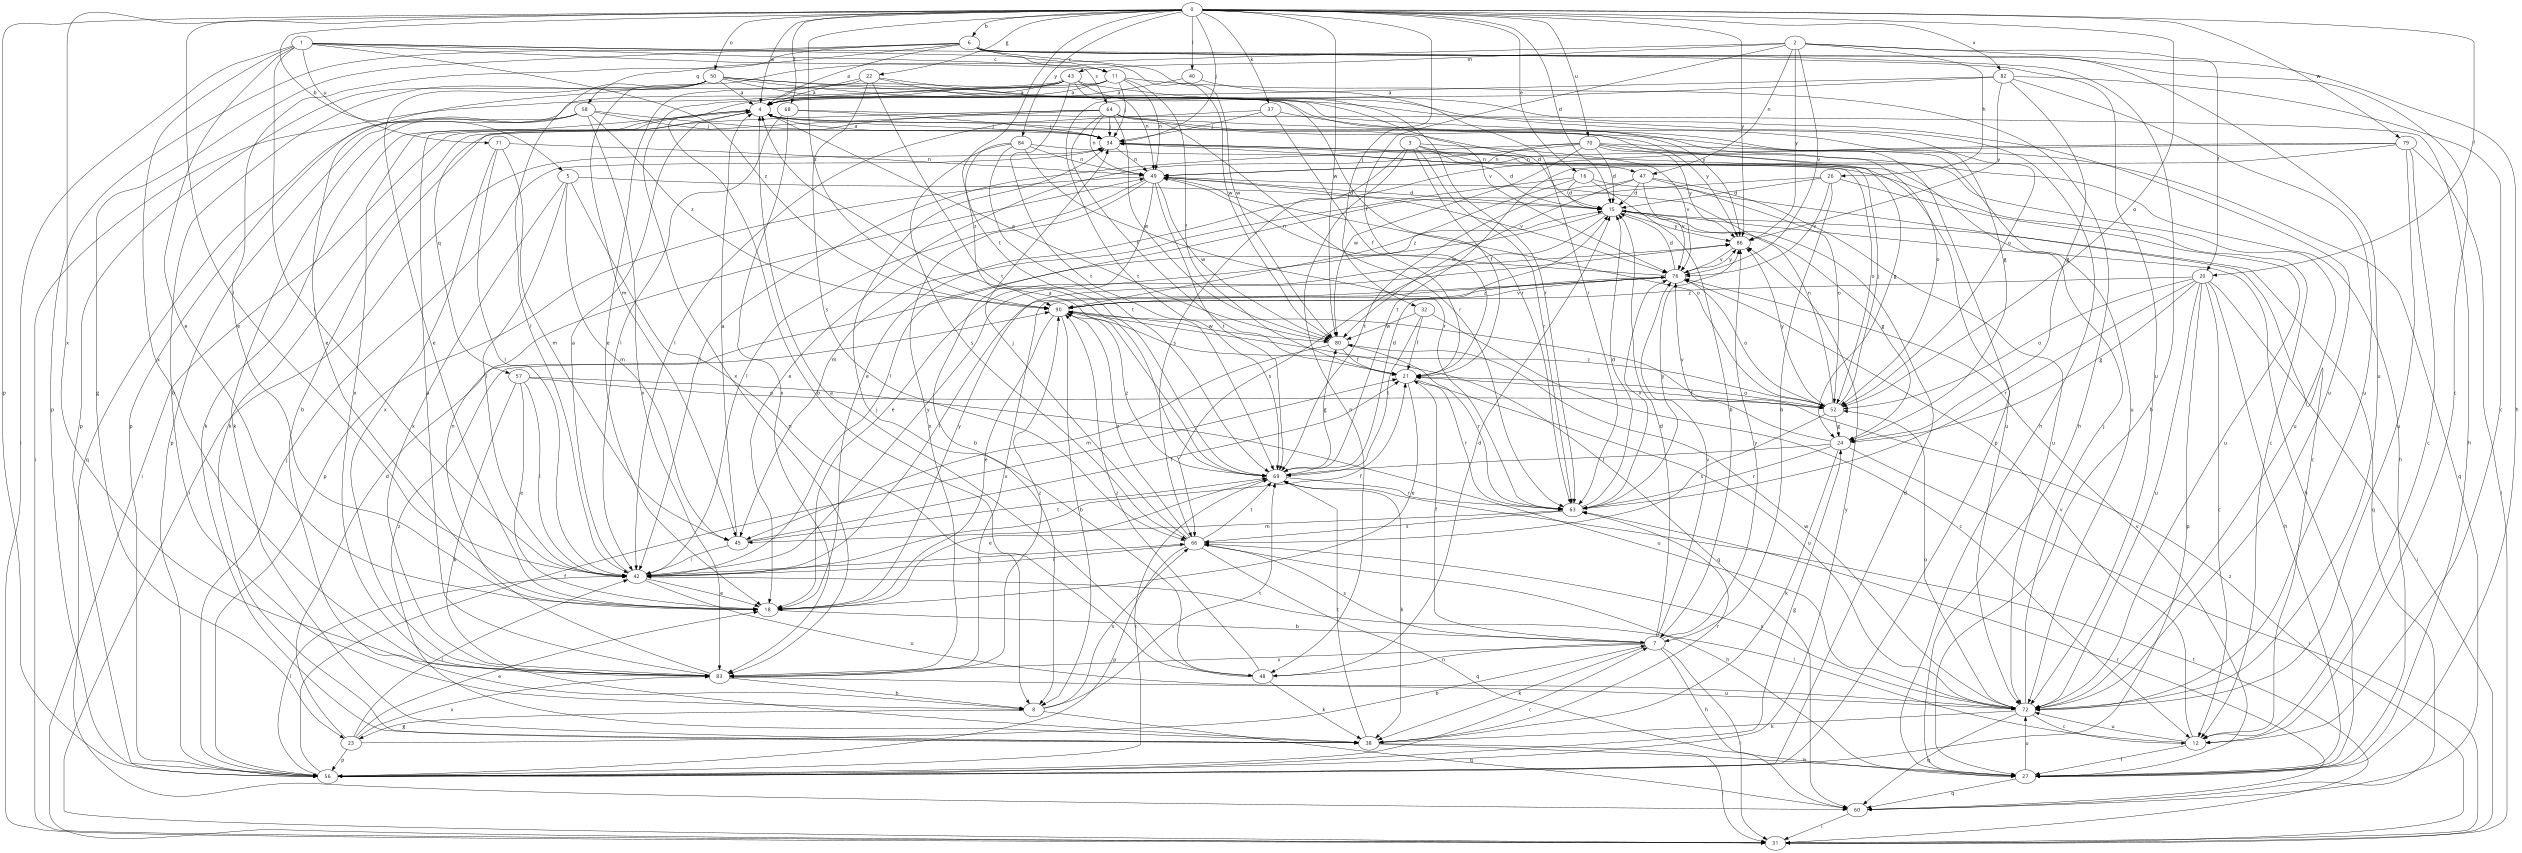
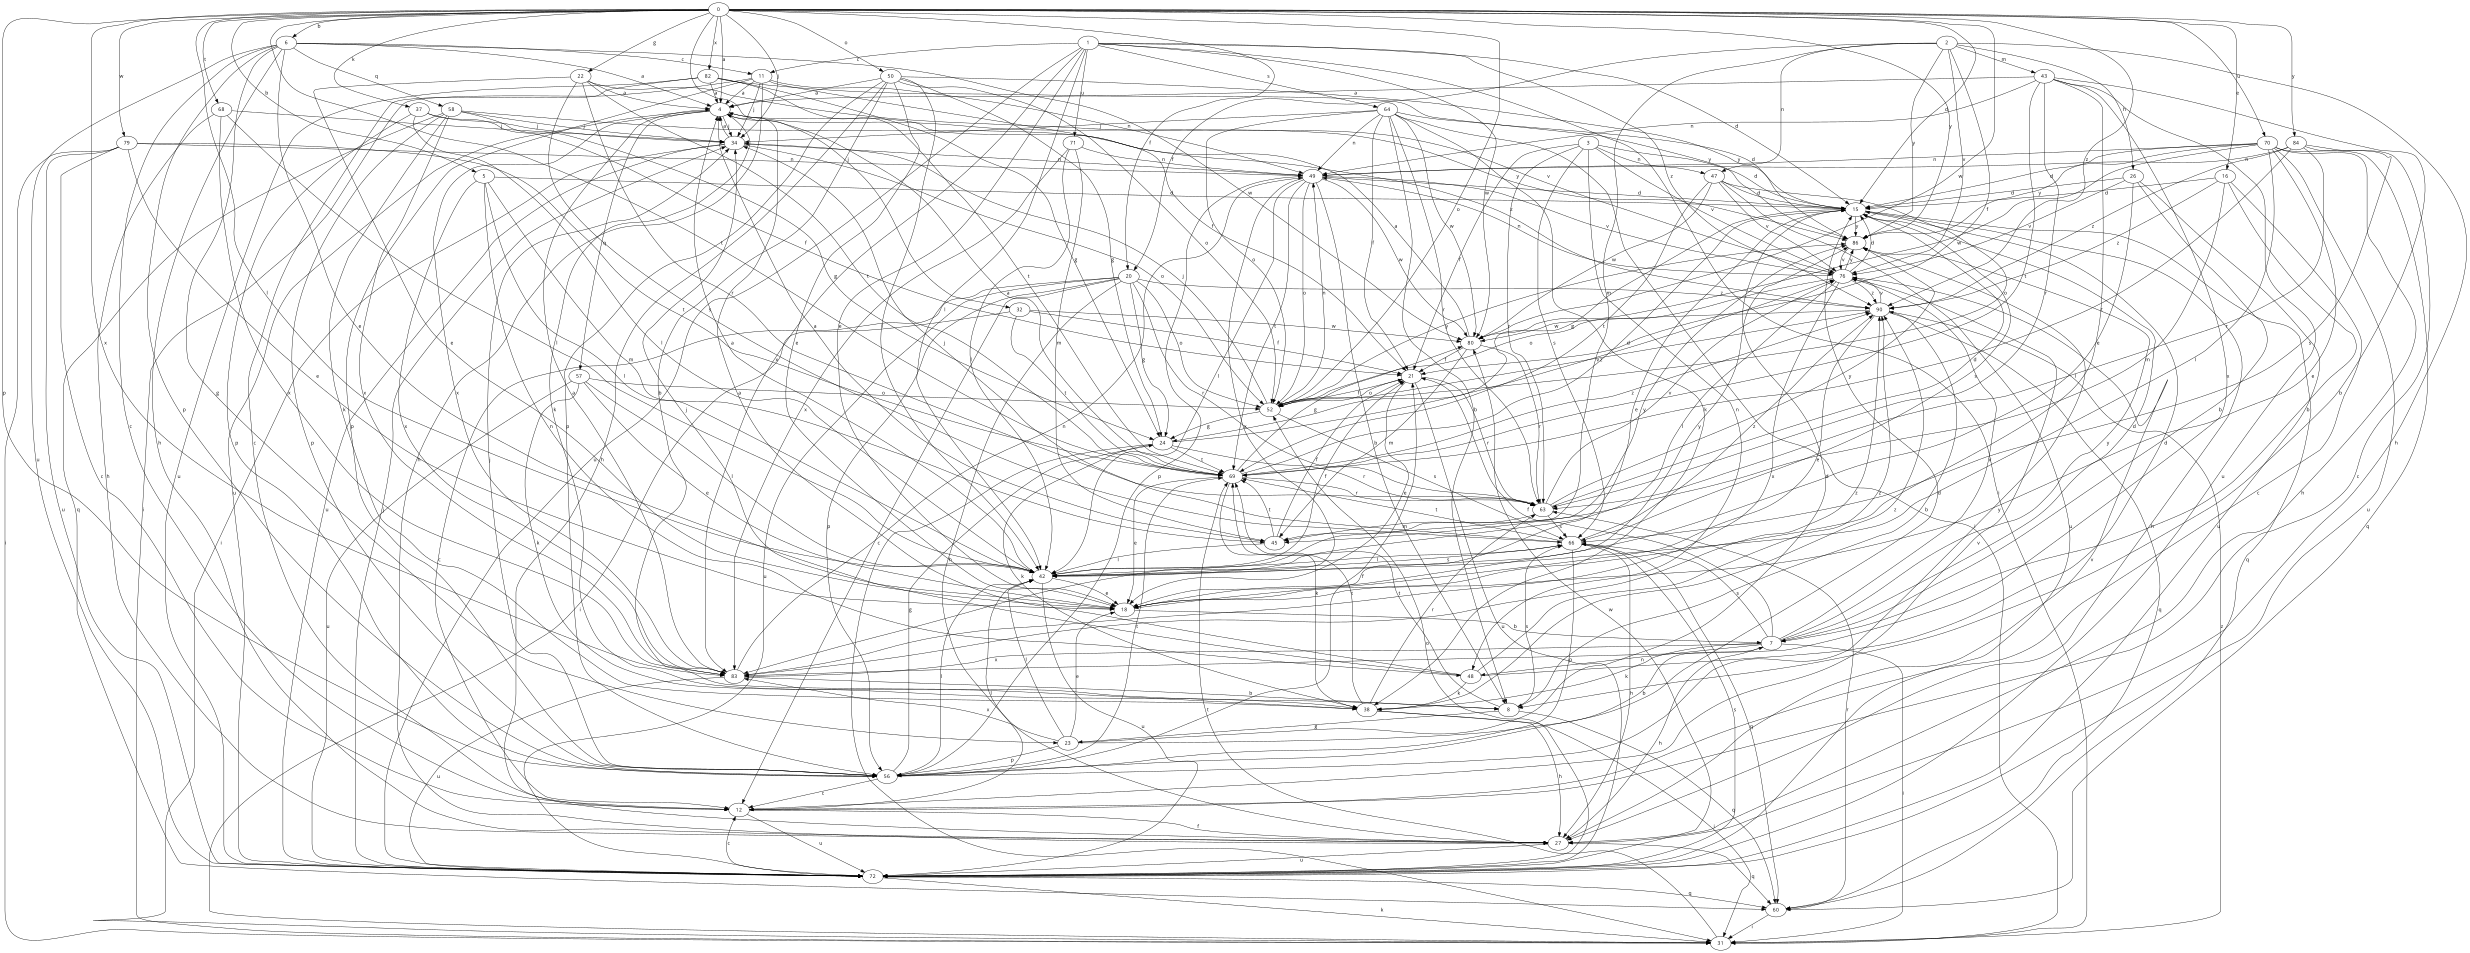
edge "1" -> "15": added, label "d"
node "40": removed
edge "72" -> "38": now "72" -> "31"
edge "56" -> "7": now "56" -> "12"
